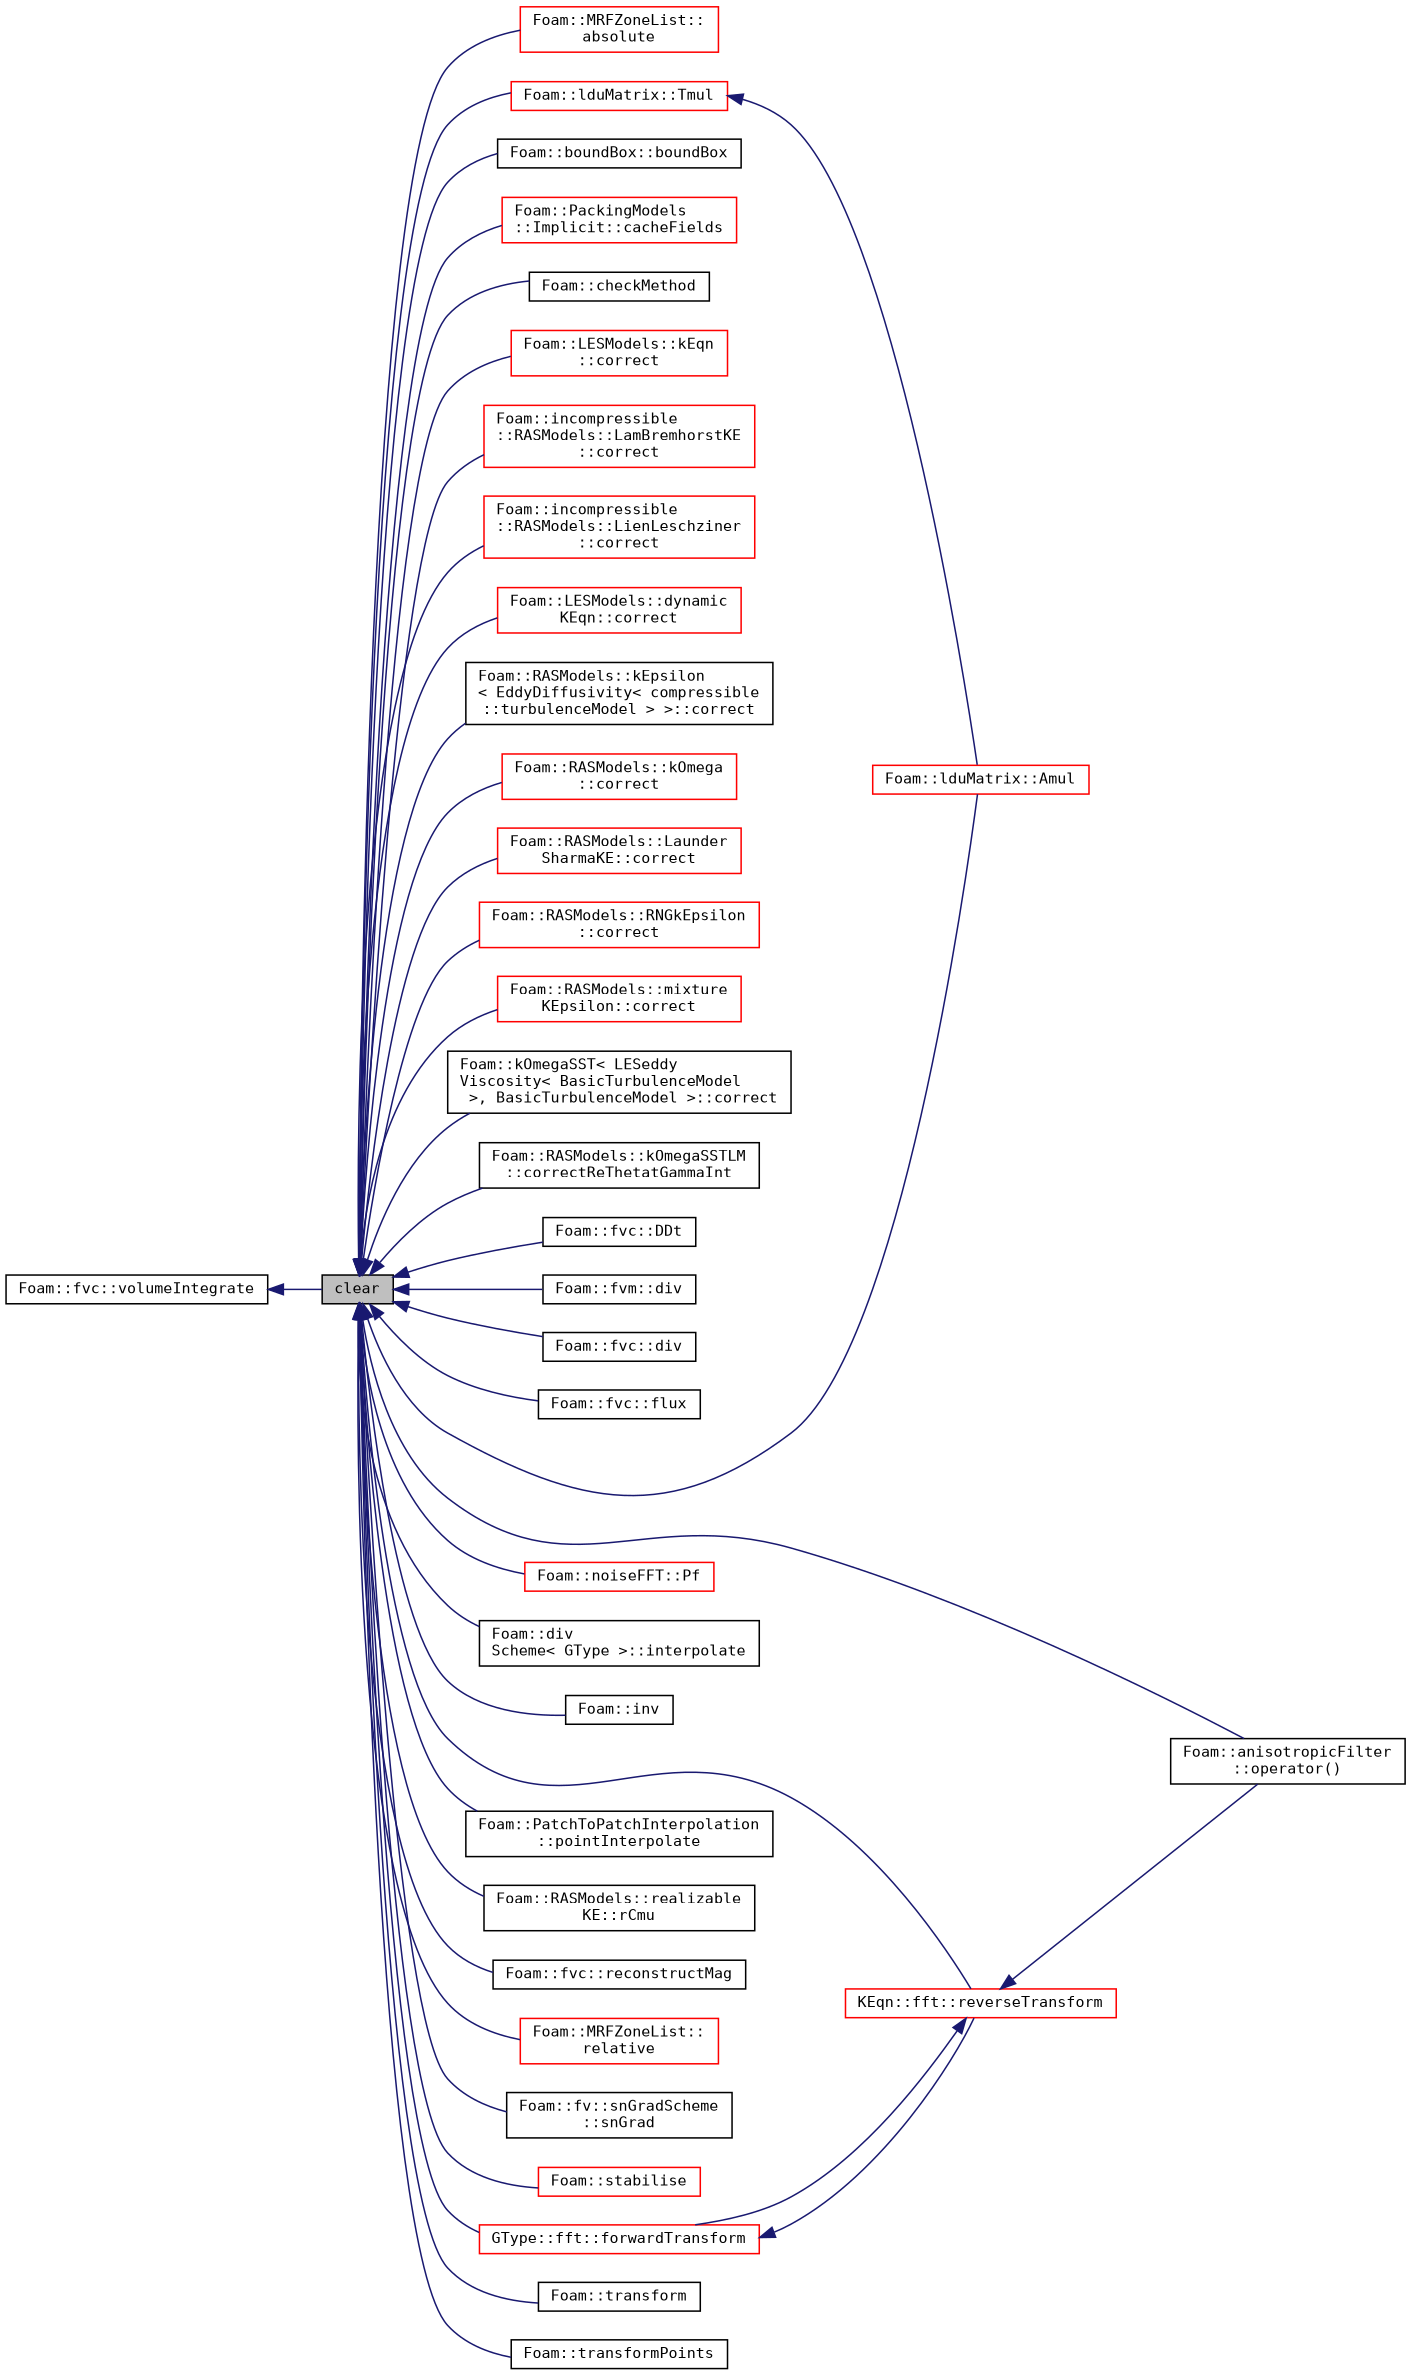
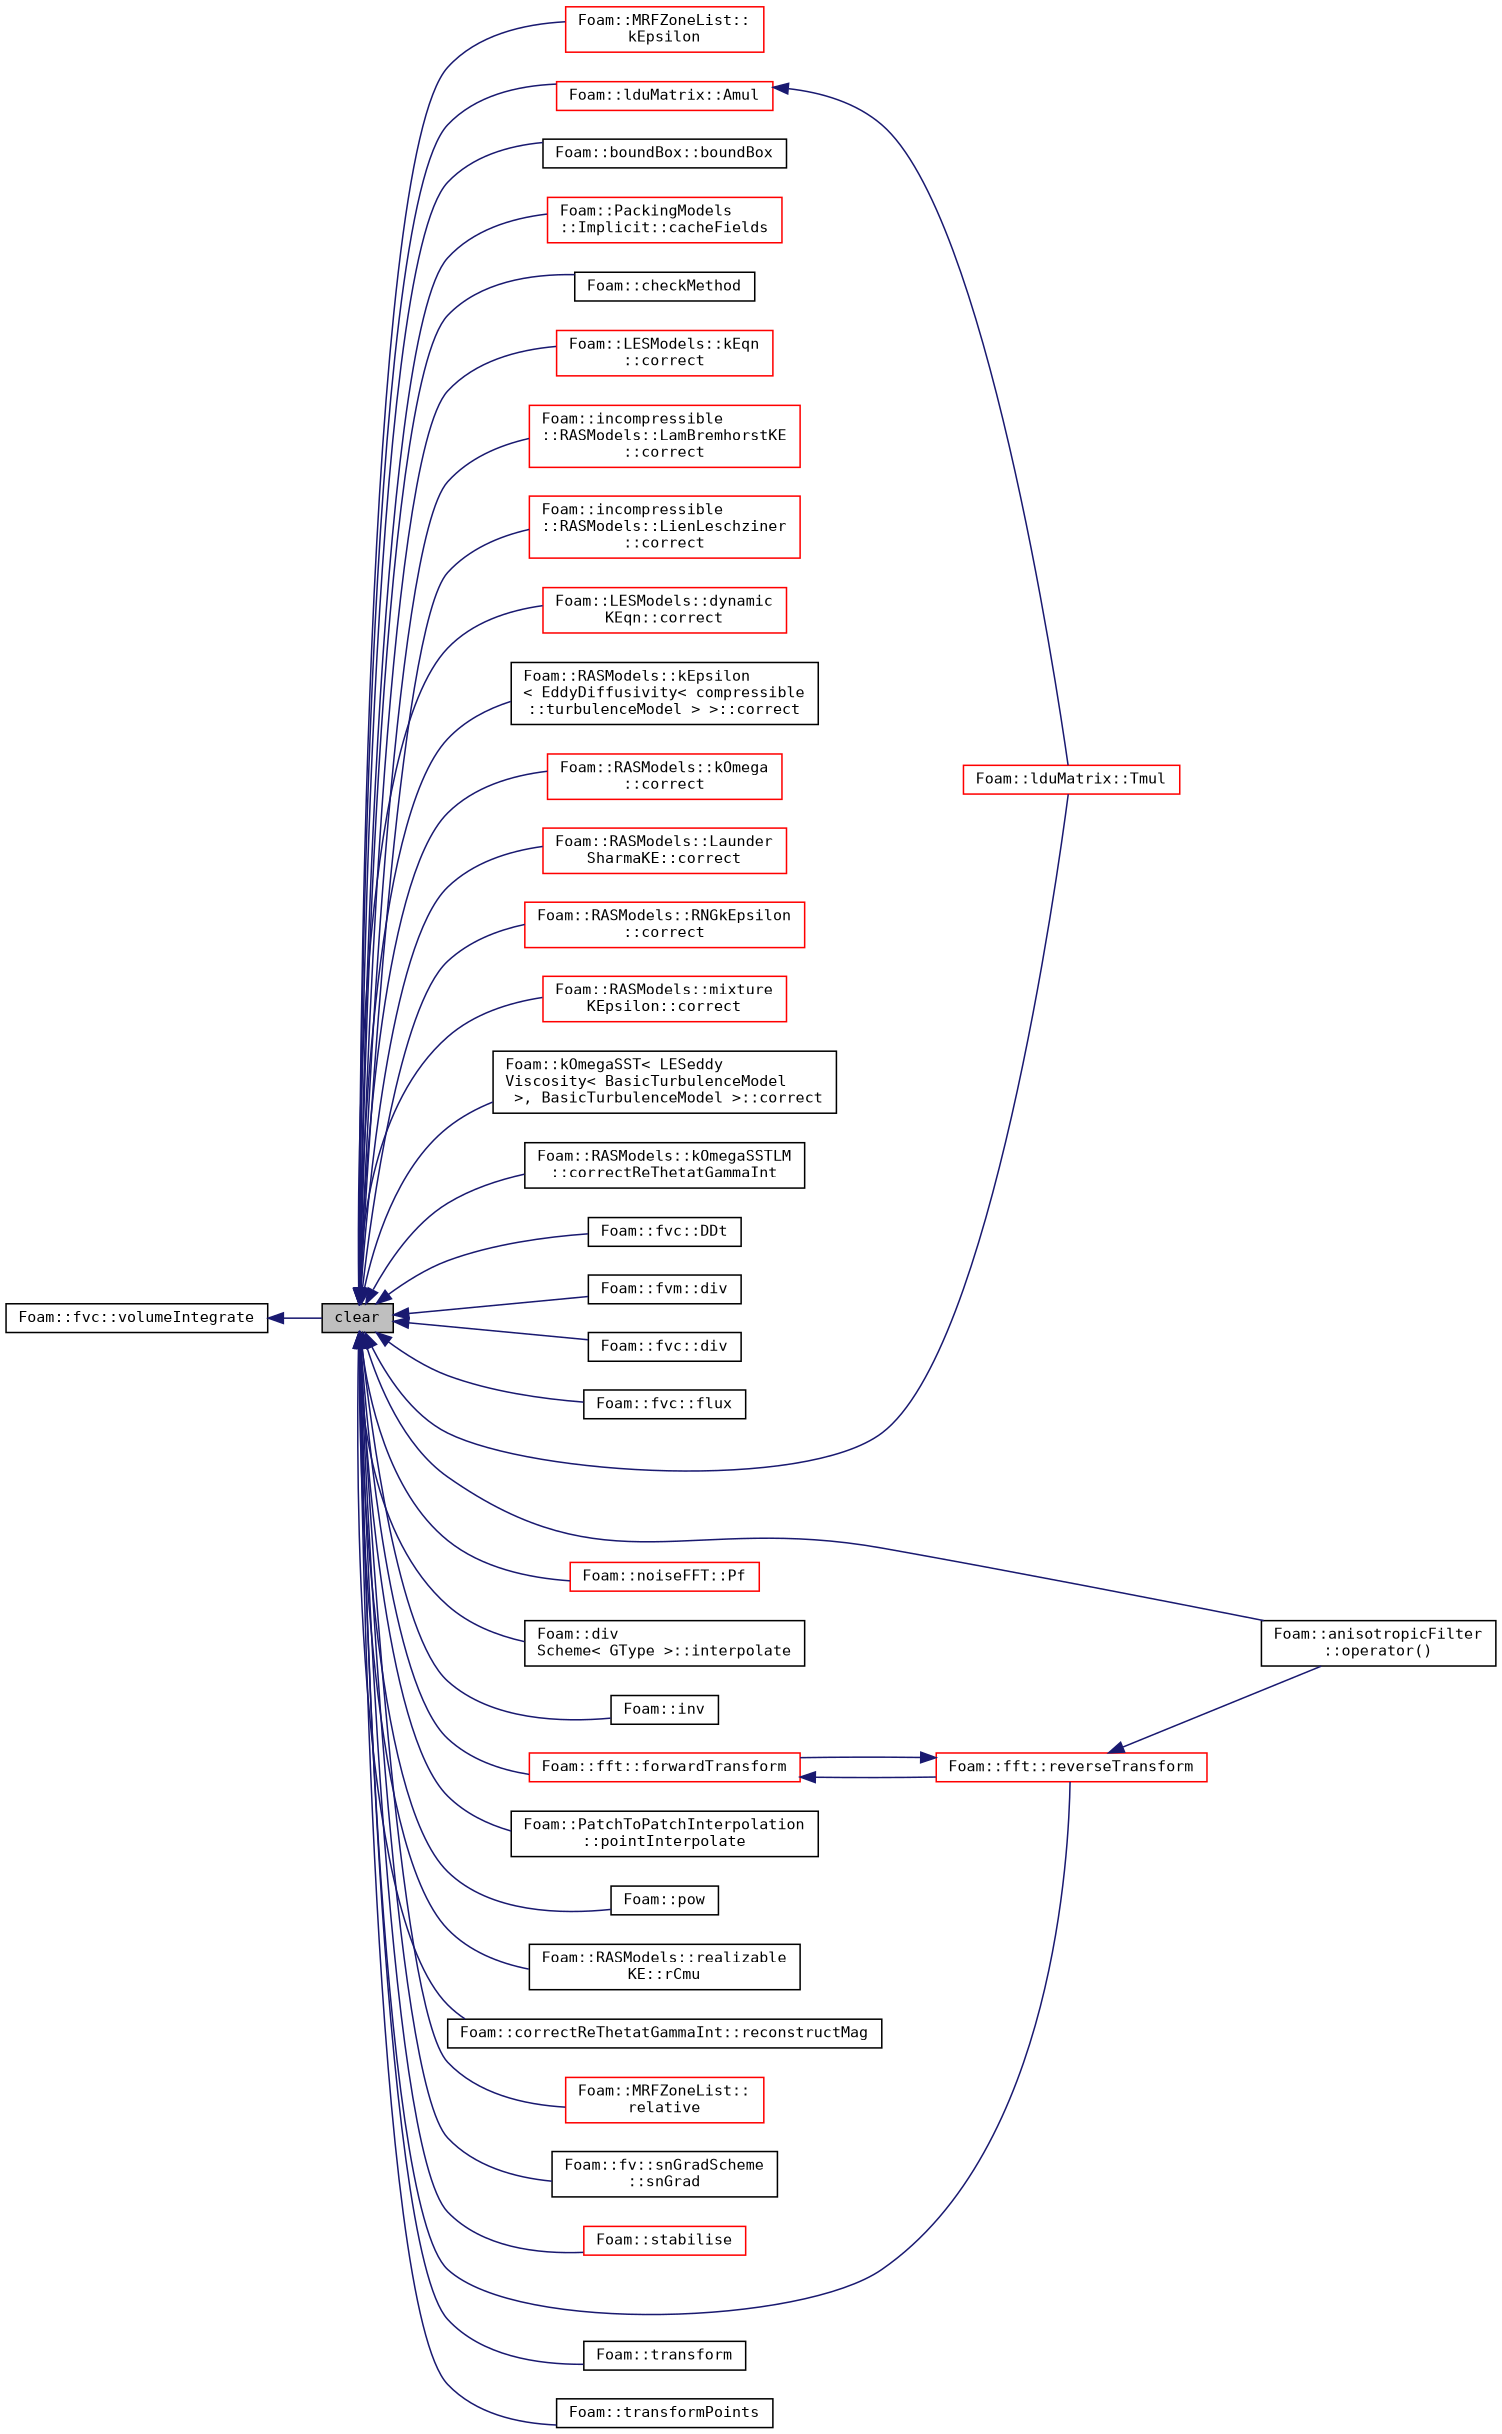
node "Foam::MRFZoneList:: absolute": label "Foam::MRFZoneList:: absolute" -> "Foam::MRFZoneList:: kEpsilon"
edge "Foam::lduMatrix::Amul" -> "Foam::lduMatrix::Tmul": reversed
node "Foam::pow": added
node "Foam::fvc::reconstructMag": label "Foam::fvc::reconstructMag" -> "Foam::correctReThetatGammaInt::reconstructMag"
node "KEqn::fft::reverseTransform": label "KEqn::fft::reverseTransform" -> "Foam::fft::reverseTransform"
node "GType::fft::forwardTransform": label "GType::fft::forwardTransform" -> "Foam::fft::forwardTransform"
